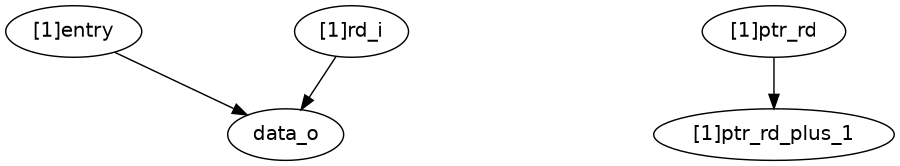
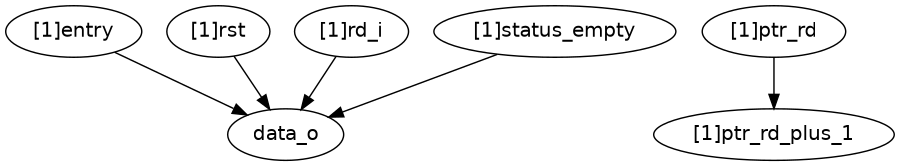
node "[1]rst": added
node "[1]status_empty": added
